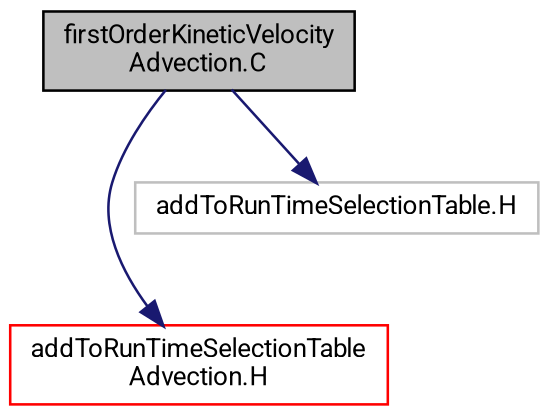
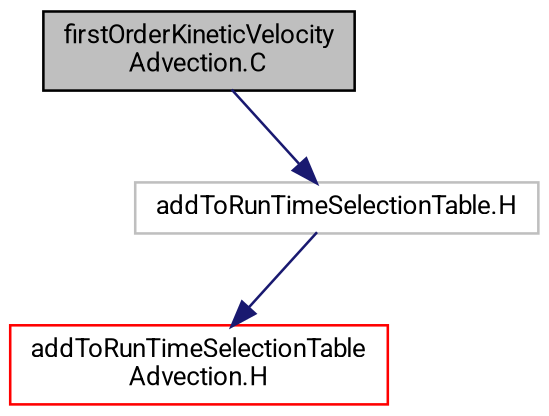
edge "firstOrderKineticVelocity Advection.C" -> "addToRunTimeSelectionTable Advection.H": now "addToRunTimeSelectionTable.H" -> "addToRunTimeSelectionTable Advection.H"
